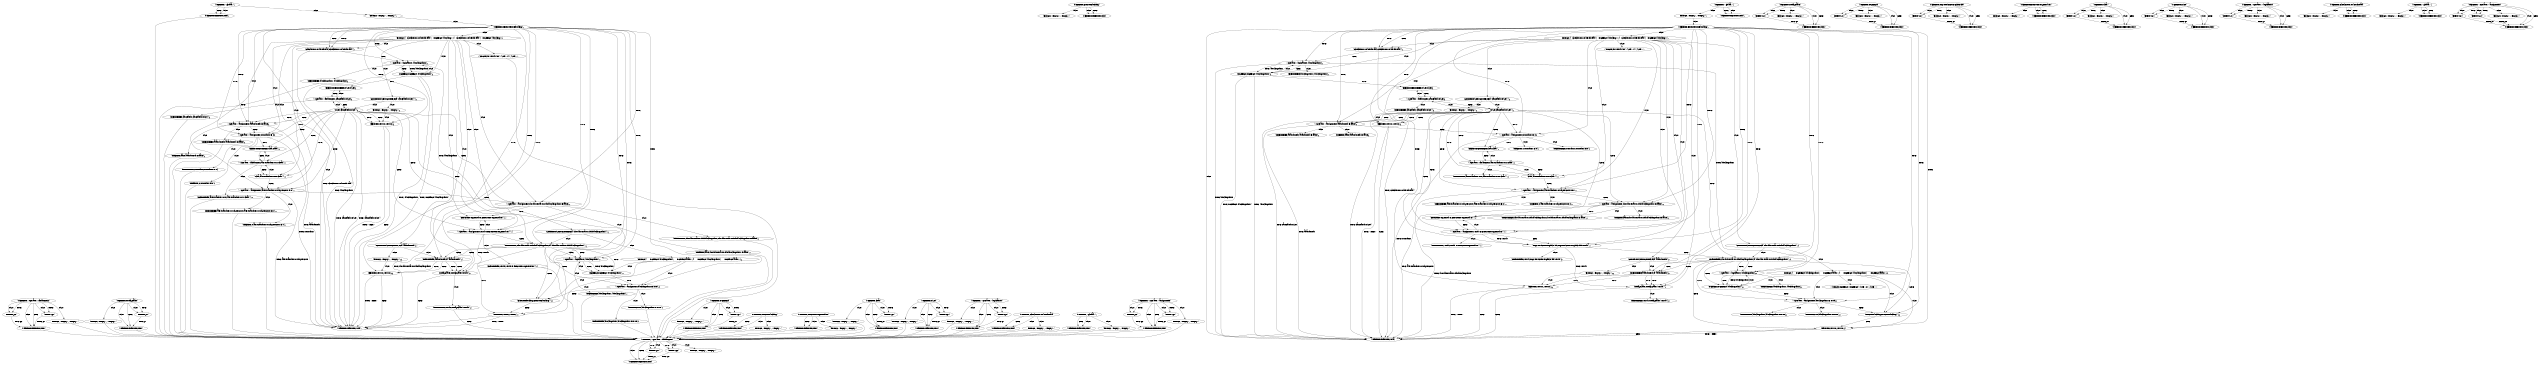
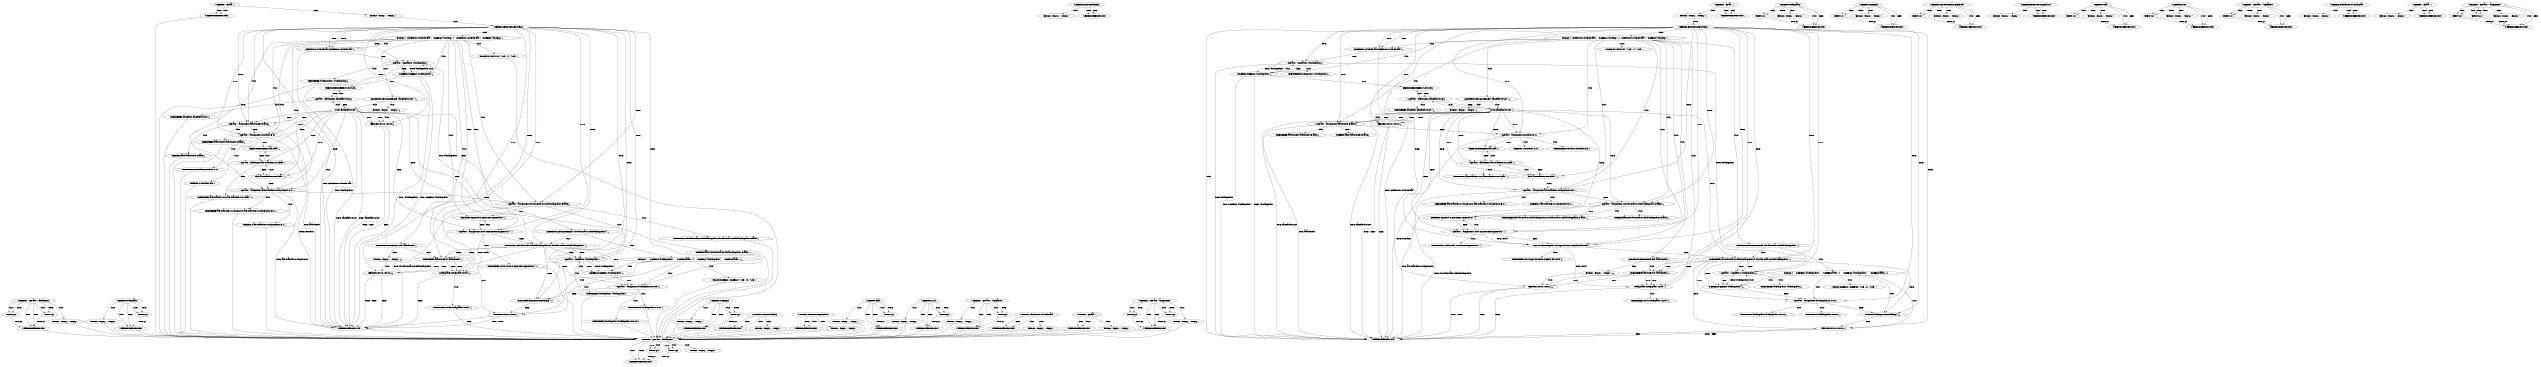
node "<(LOCAL,DCHECK : DCHECK)<SUB>18</SUB>>": added
